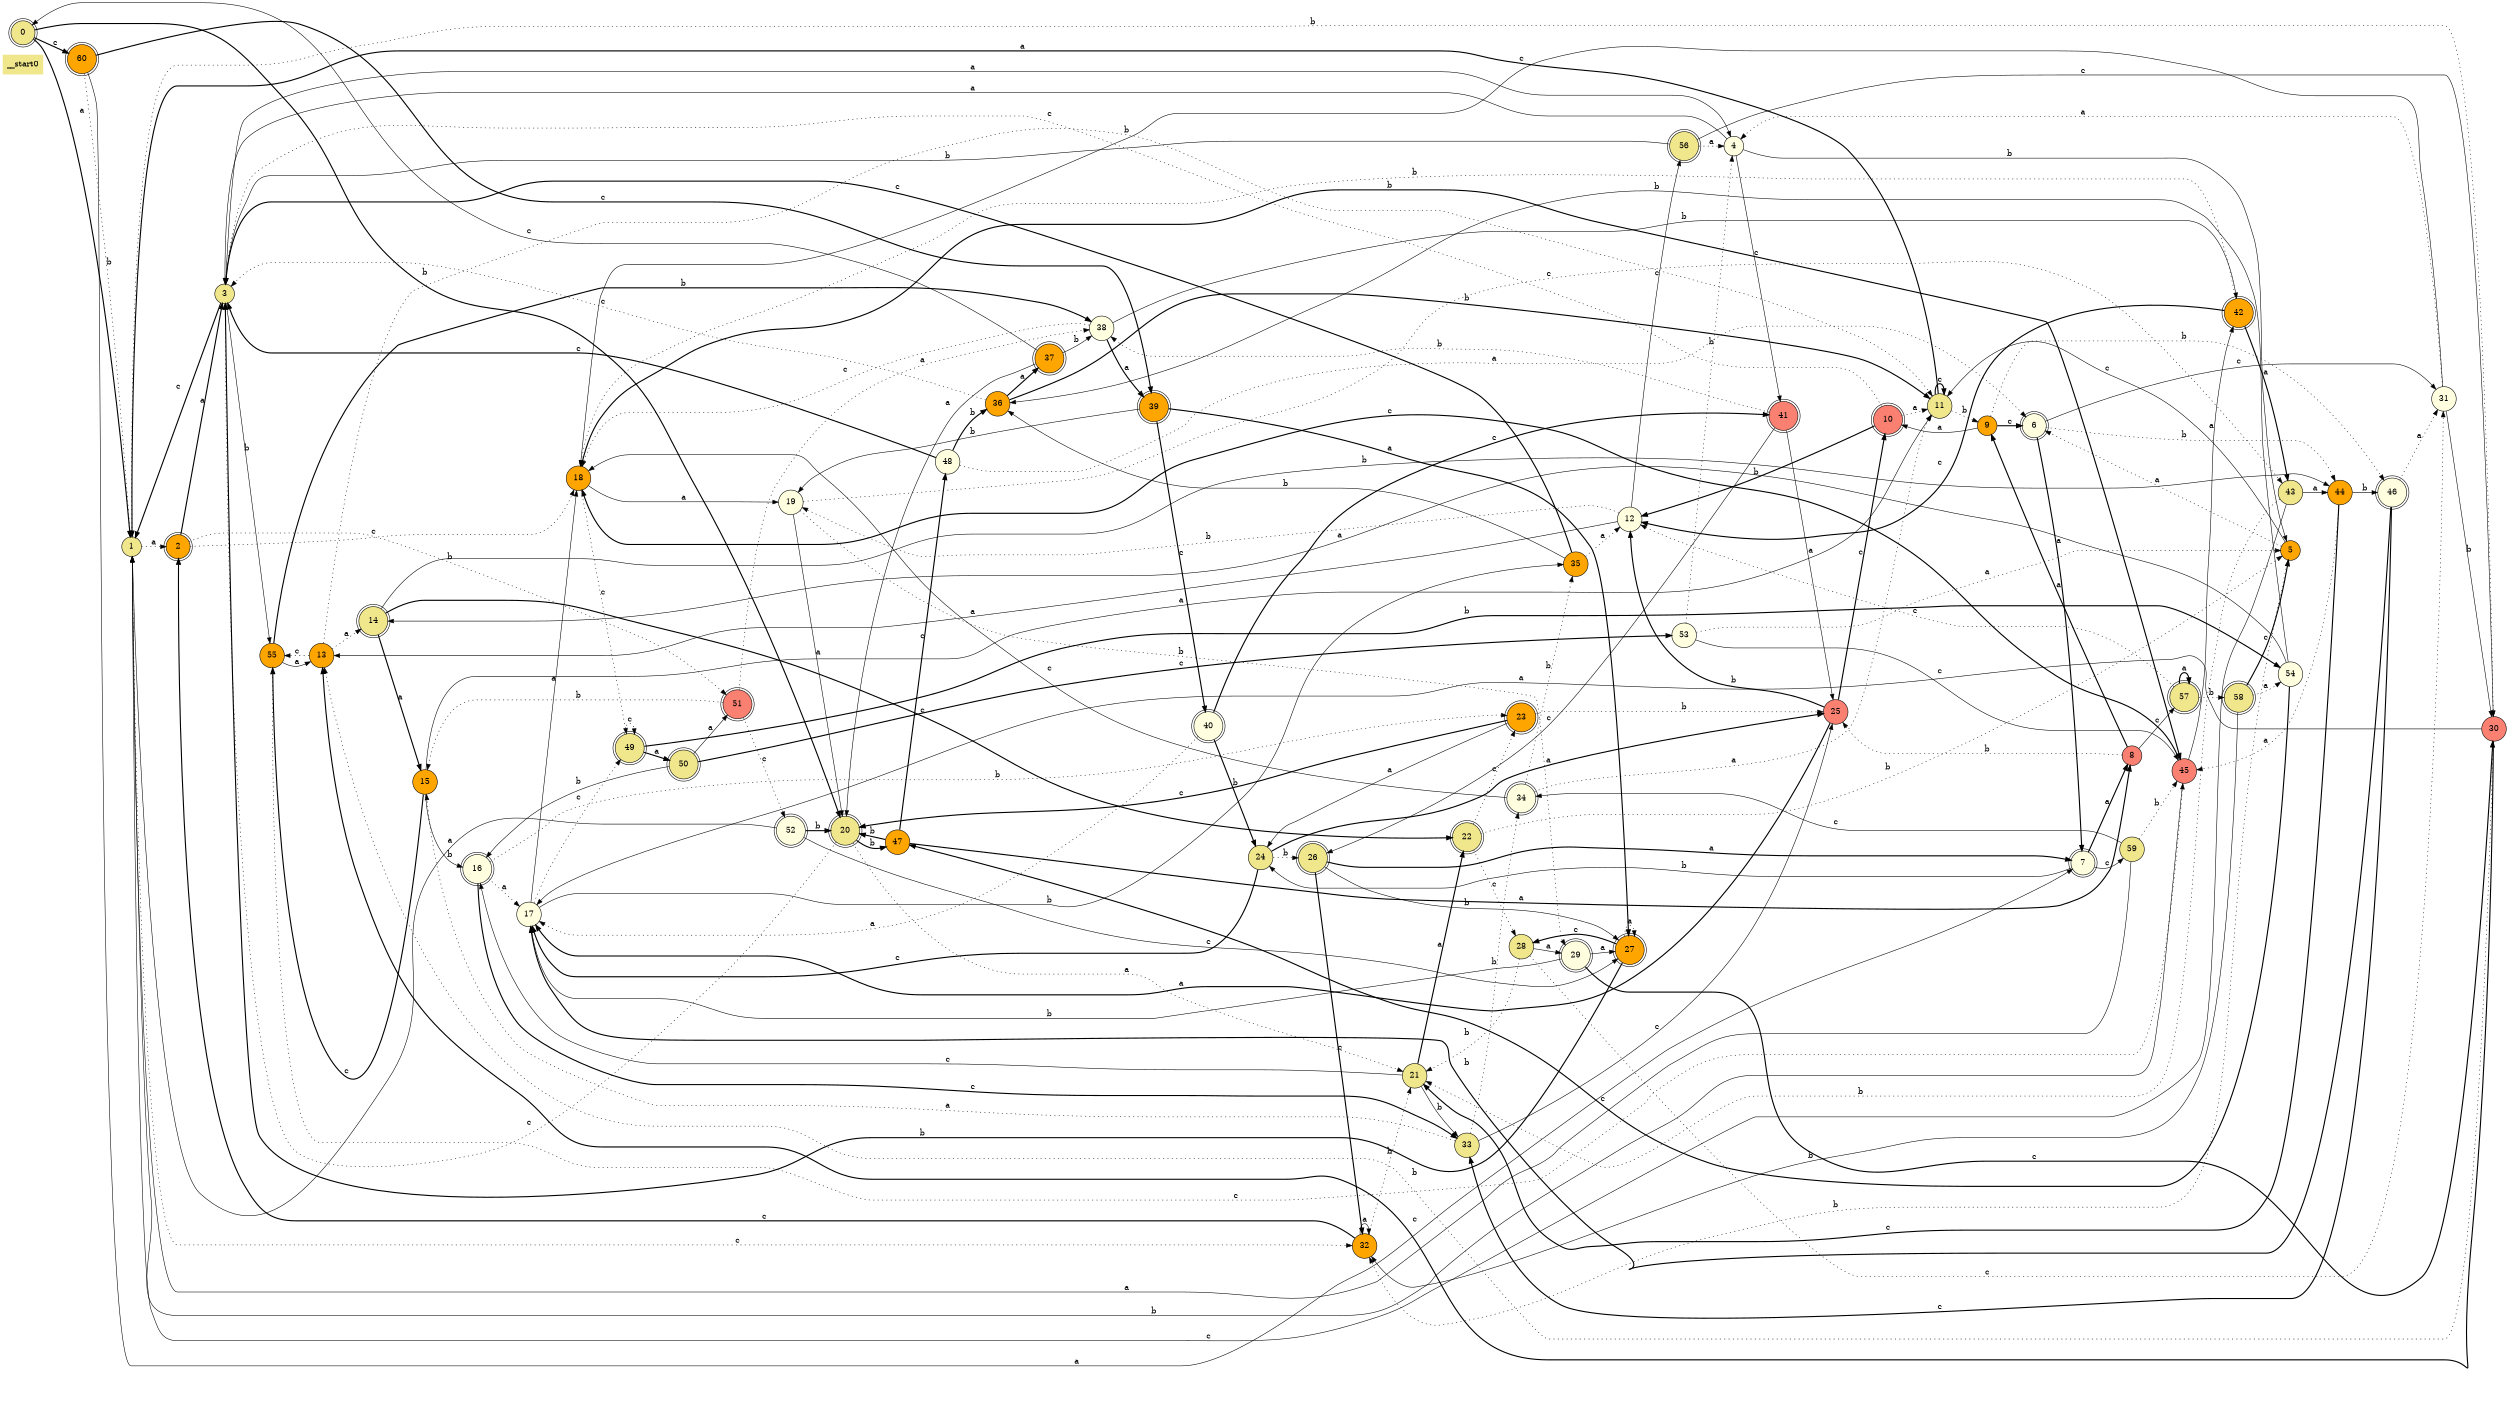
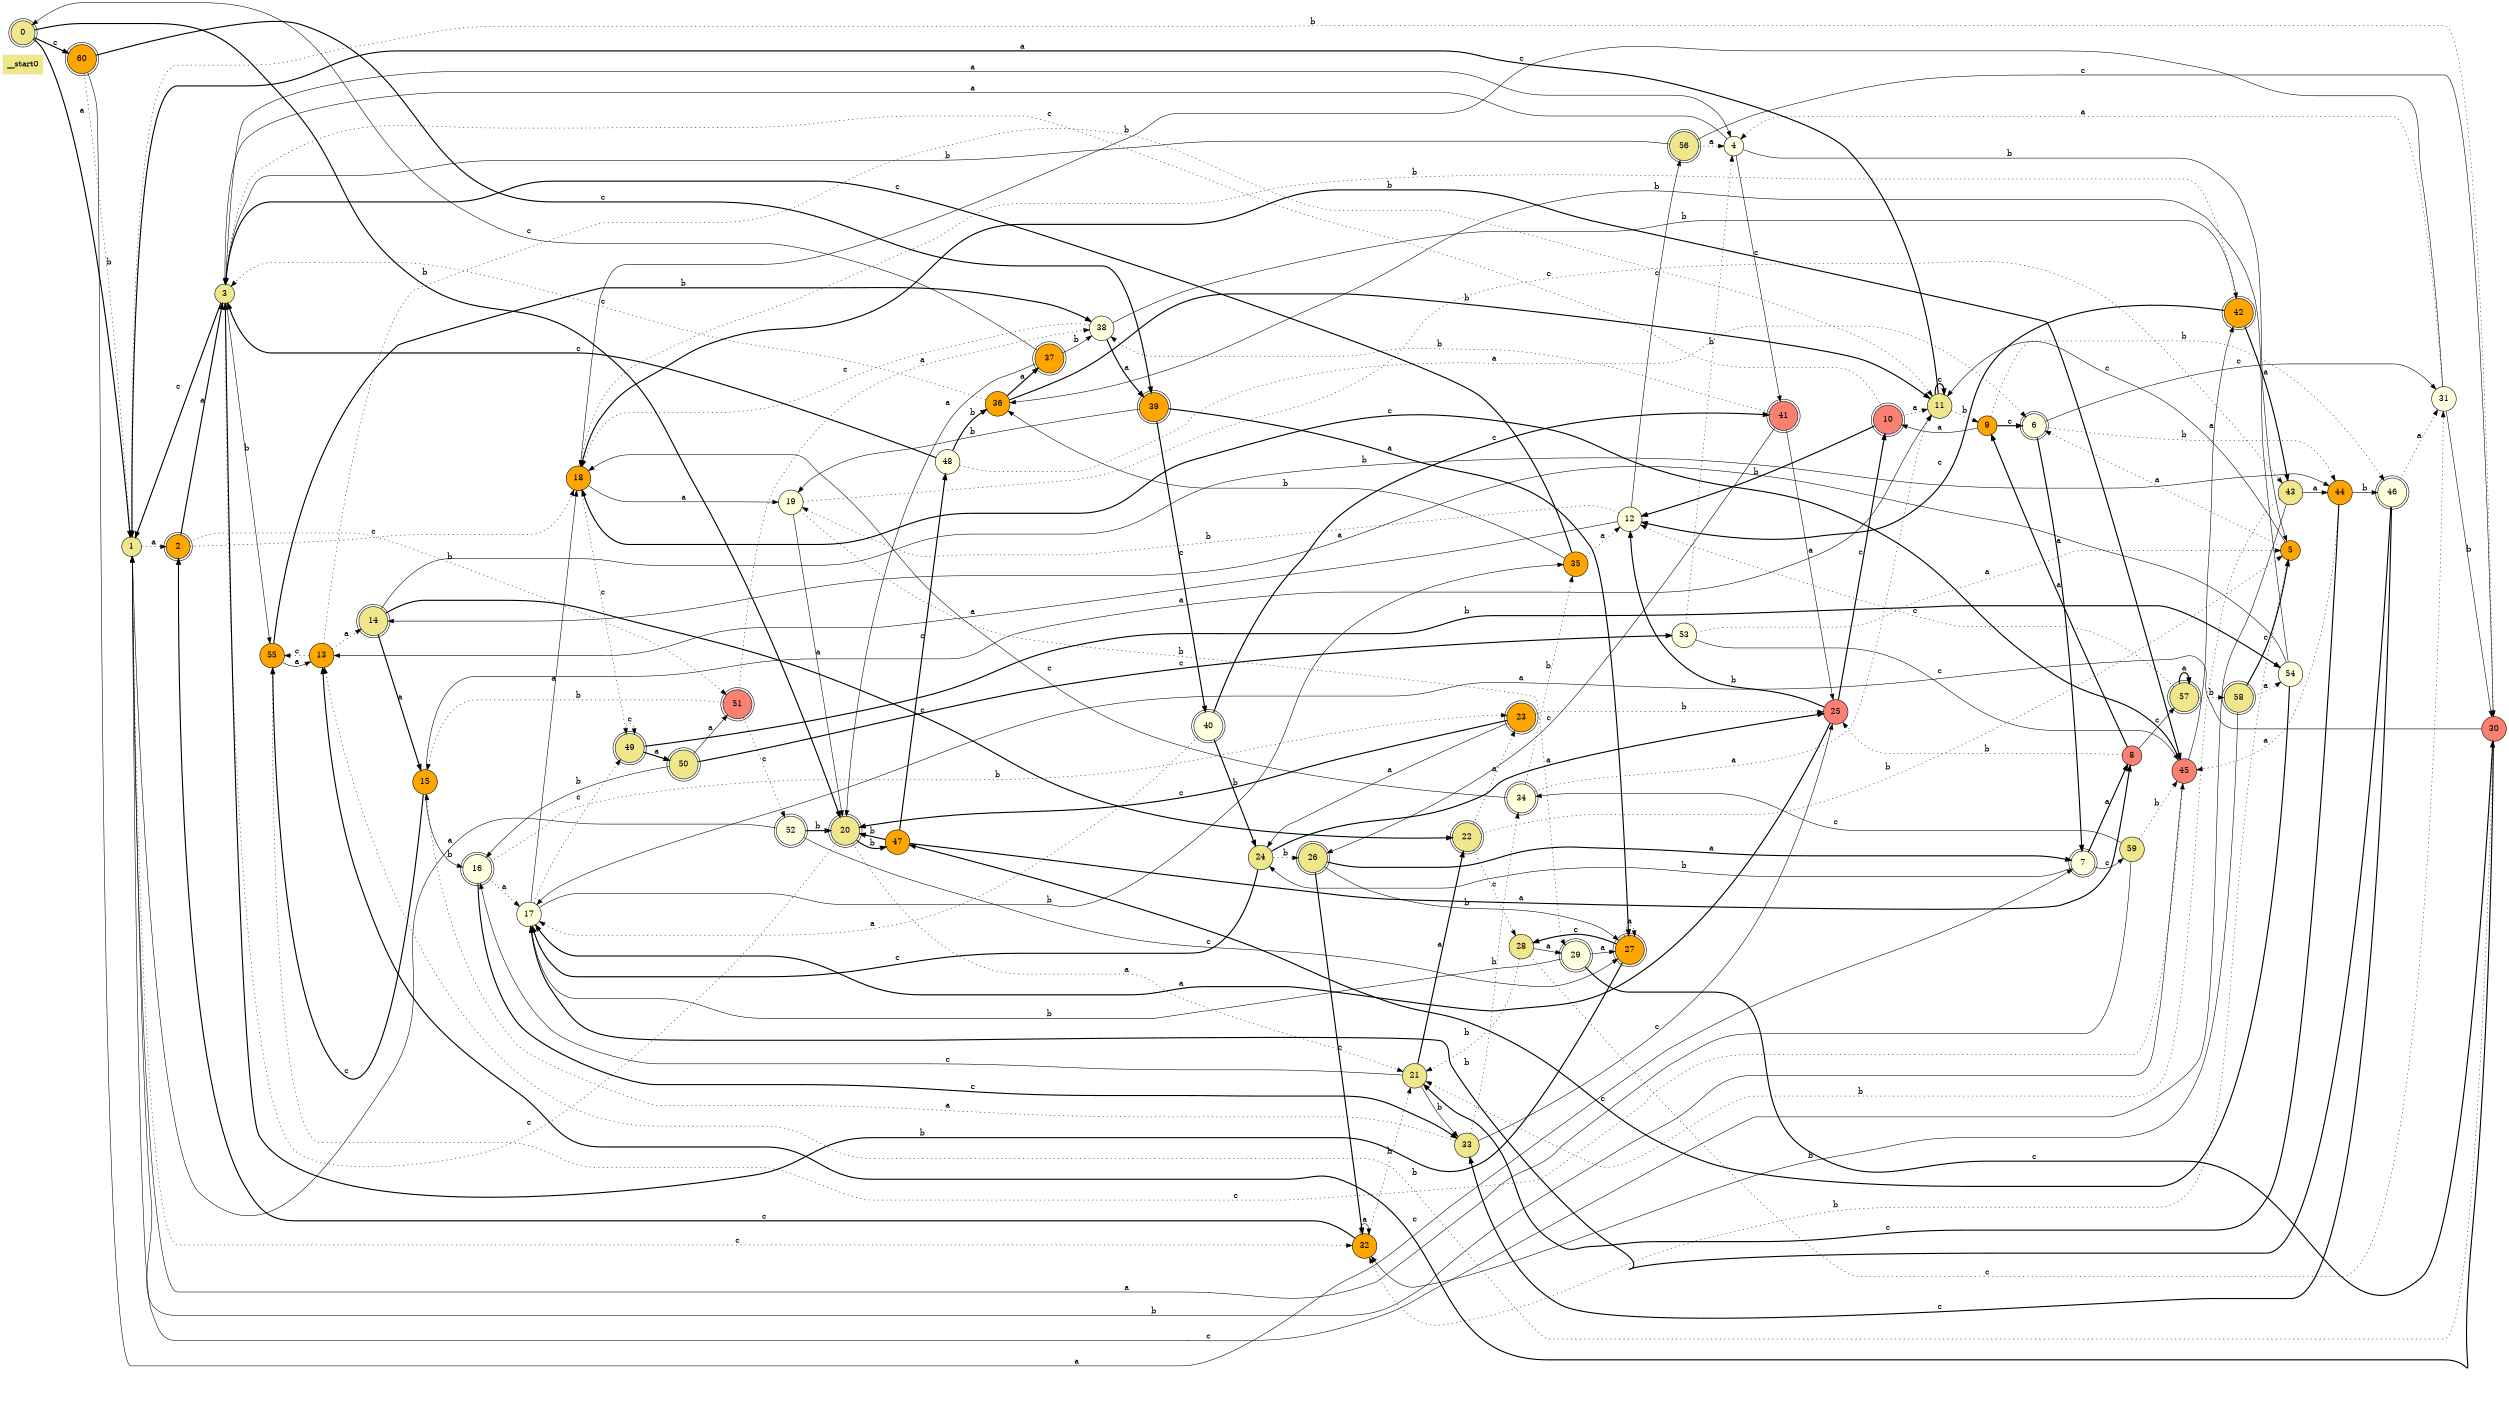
edge "22" -> "23": label "c" -> "a"
